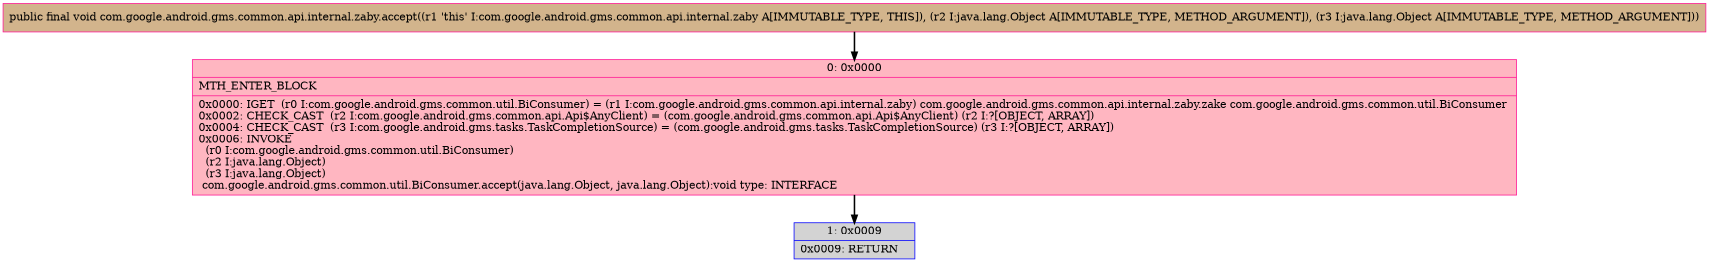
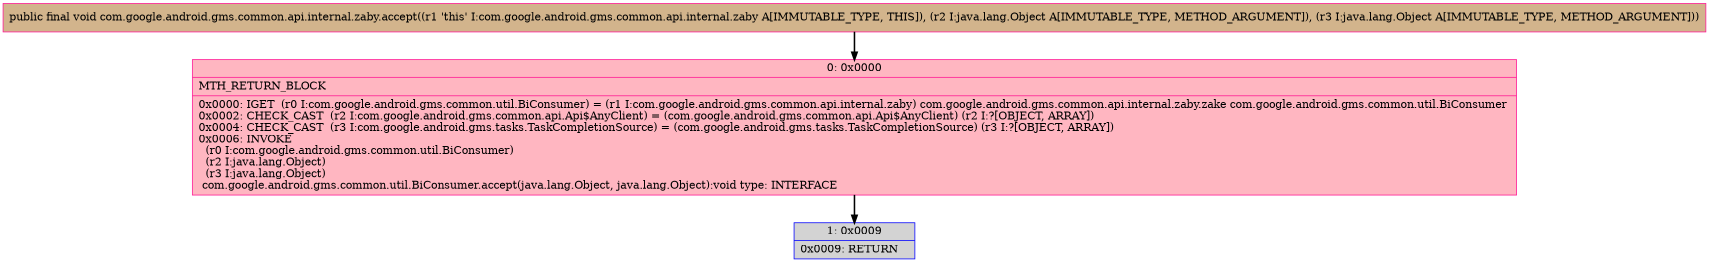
node "0: 0x0000": text "MTH_ENTER_BLOCK" -> "MTH_RETURN_BLOCK"
